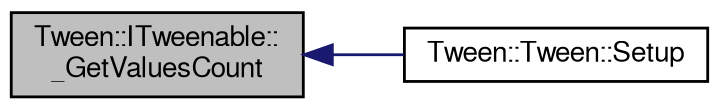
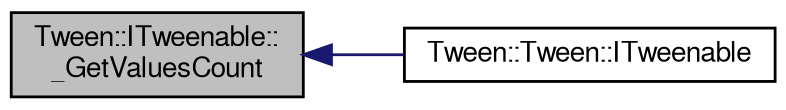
node "Tween::Tween::Setup": label "Tween::Tween::Setup" -> "Tween::Tween::ITweenable"
